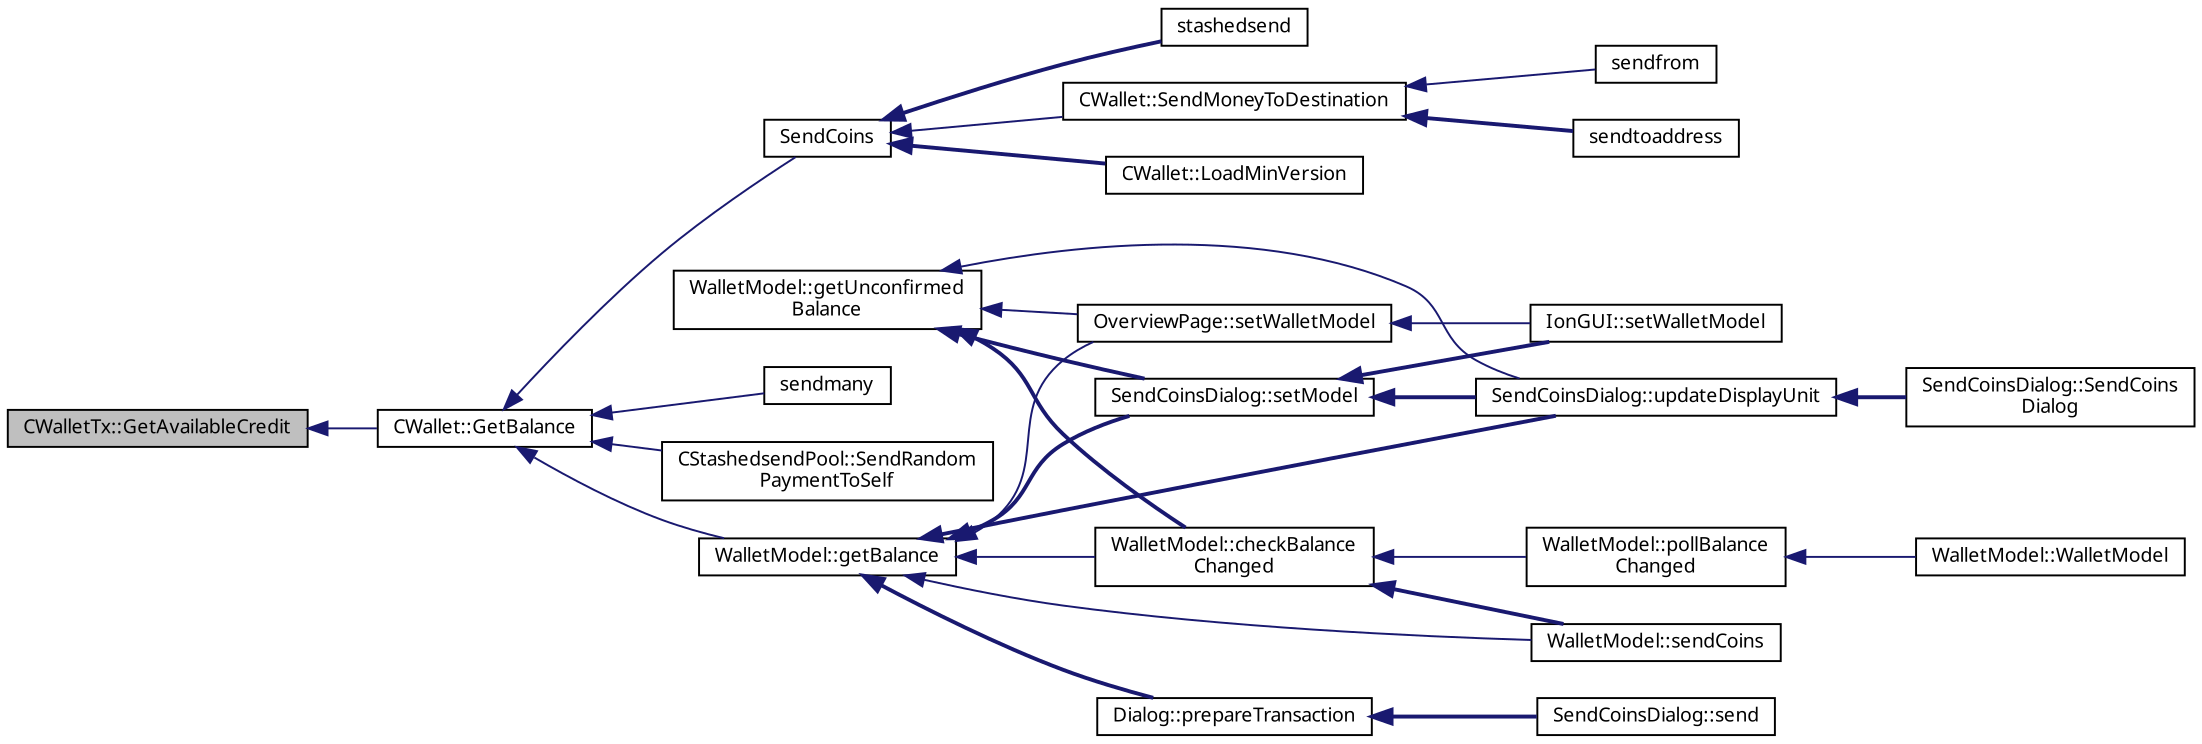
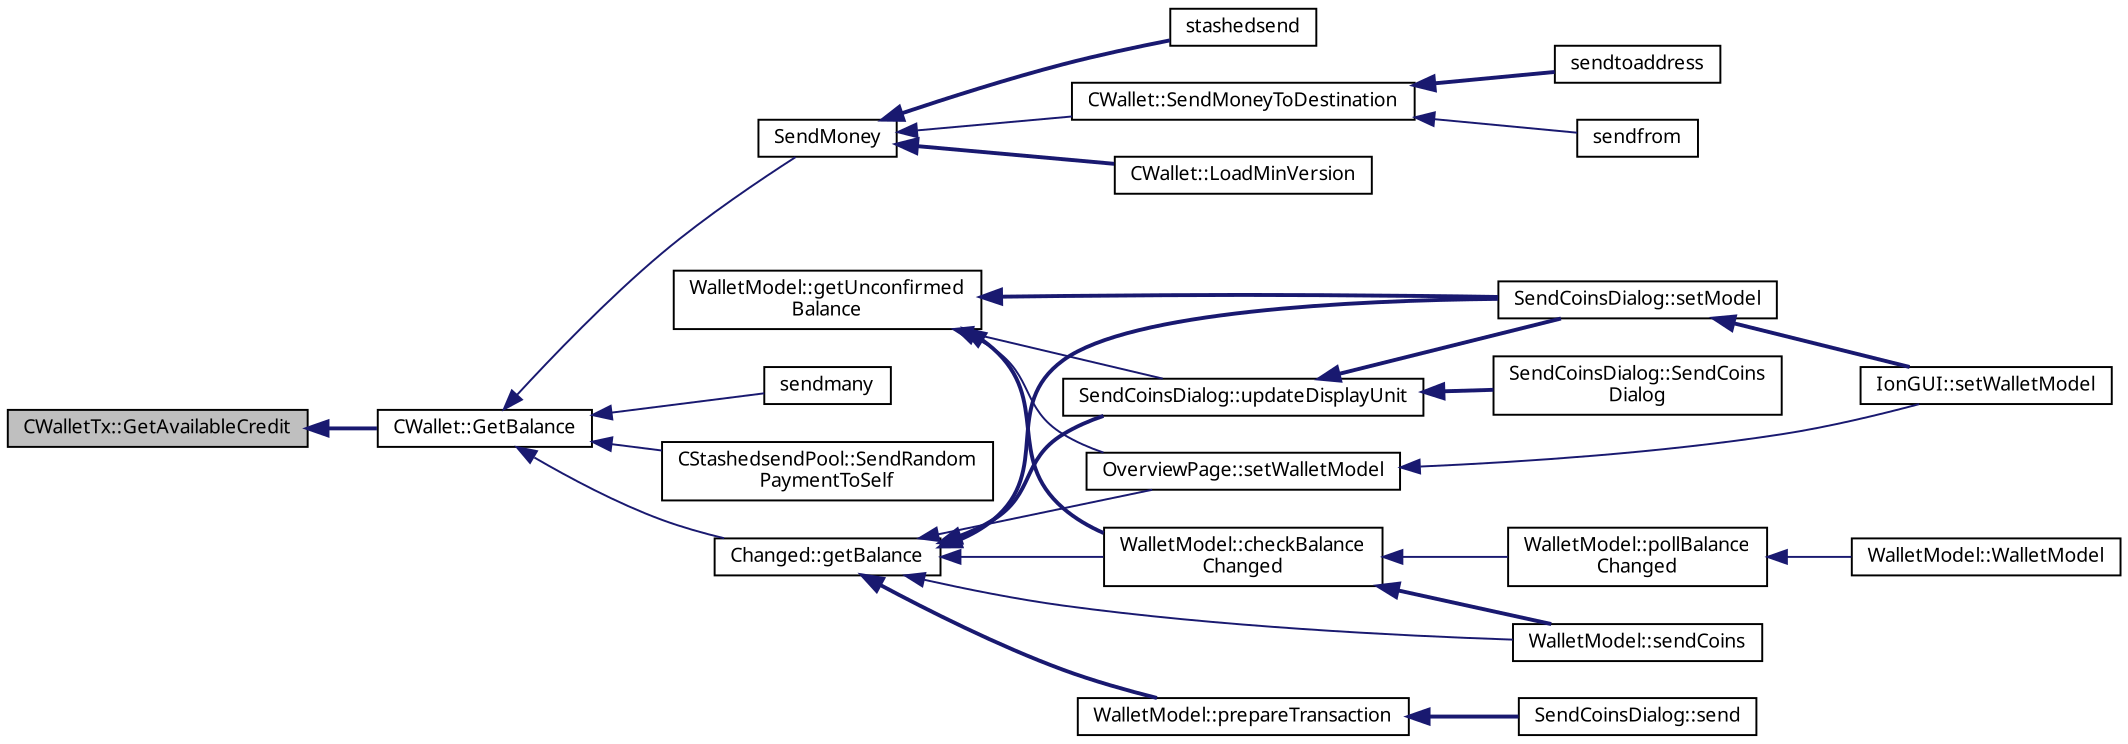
node "SendCoins": label "SendCoins" -> "SendMoney"
edge "SendCoinsDialog::updateDisplayUnit" -> "SendCoinsDialog::setModel": reversed
edge "CWallet::GetBalance" -> "CWalletTx::GetAvailableCredit": style solid -> bold
node "WalletModel::getBalance": label "WalletModel::getBalance" -> "Changed::getBalance"
node "Dialog::prepareTransaction": label "Dialog::prepareTransaction" -> "WalletModel::prepareTransaction"
